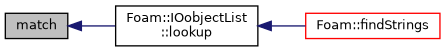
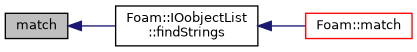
node "Foam::IOobjectList ::lookup": label "Foam::IOobjectList ::lookup" -> "Foam::IOobjectList ::findStrings"
node "Foam::findStrings": label "Foam::findStrings" -> "Foam::match"
